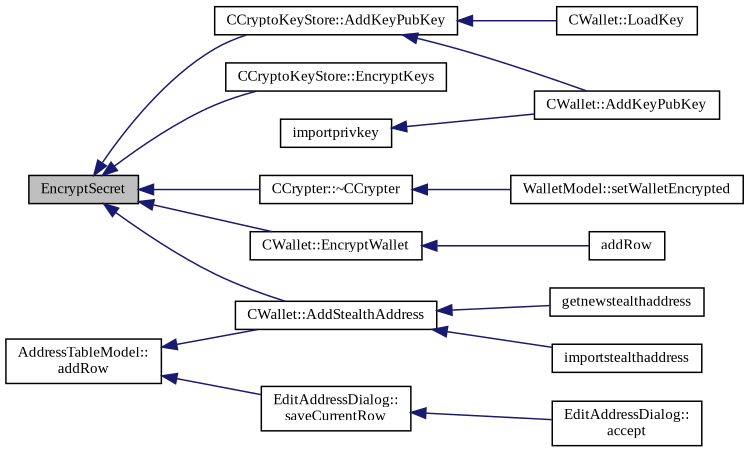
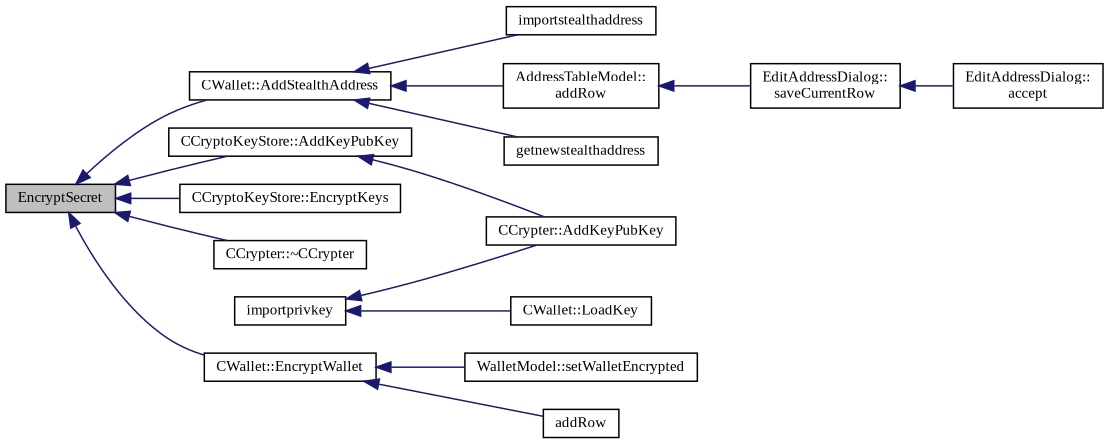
edge "CWallet::LoadKey" -> "CCryptoKeyStore::AddKeyPubKey": now "CWallet::LoadKey" -> "importprivkey"
node "CWallet::AddKeyPubKey": label "CWallet::AddKeyPubKey" -> "CCrypter::AddKeyPubKey"
edge "WalletModel::setWalletEncrypted" -> "CCrypter::~CCrypter": now "WalletModel::setWalletEncrypted" -> "CWallet::EncryptWallet"
edge "CWallet::AddStealthAddress" -> "AddressTableModel:: addRow": reversed
